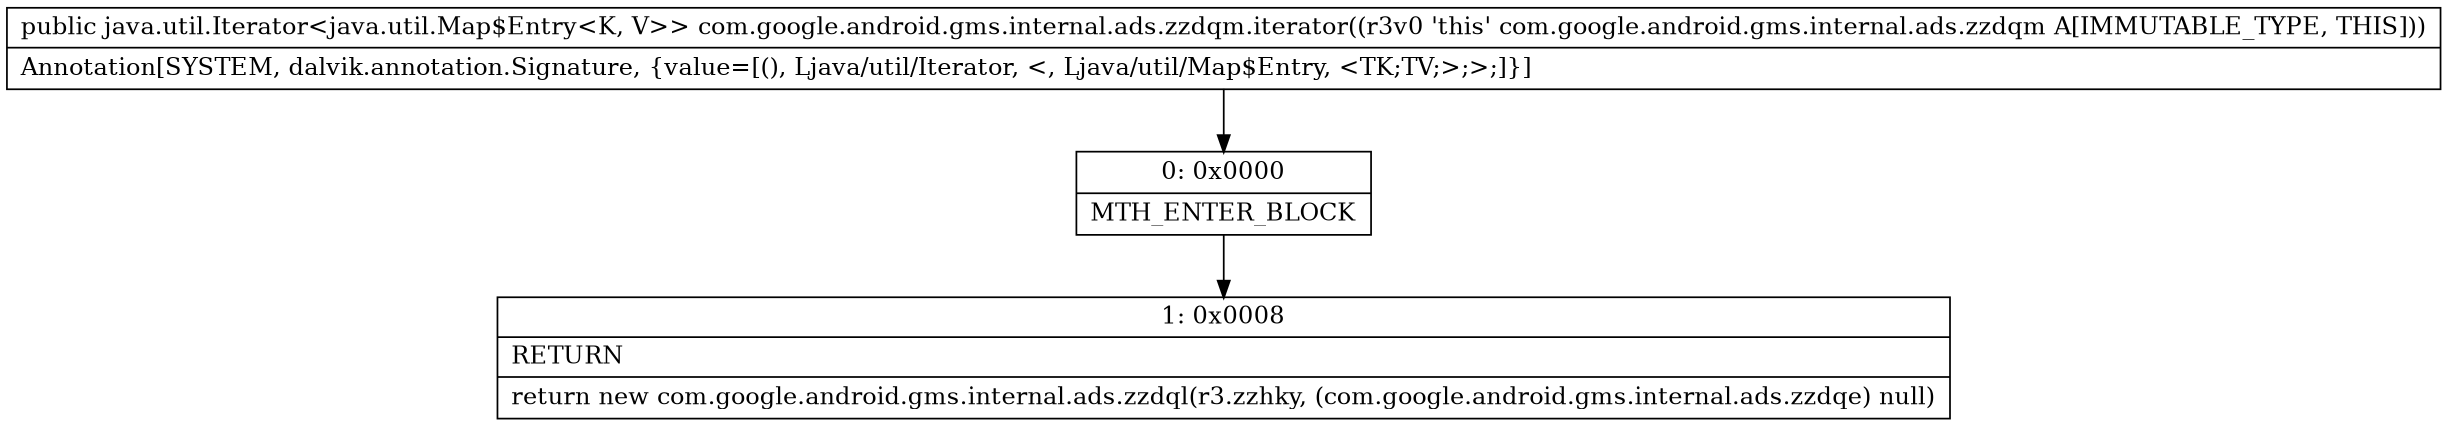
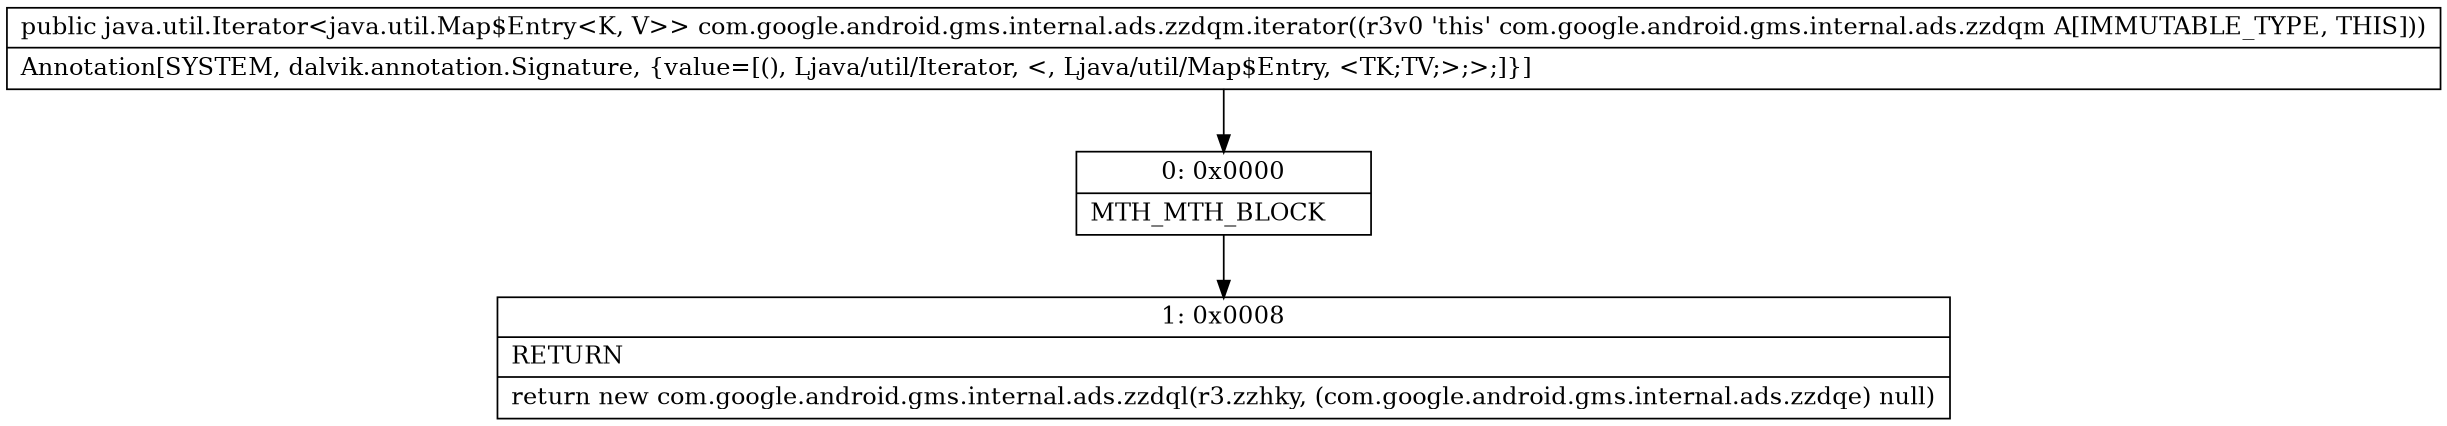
node "0: 0x0000": text "MTH_ENTER_BLOCK" -> "MTH_MTH_BLOCK"
